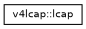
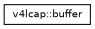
node "v4lcap::lcap": label "v4lcap::lcap" -> "v4lcap::buffer"
